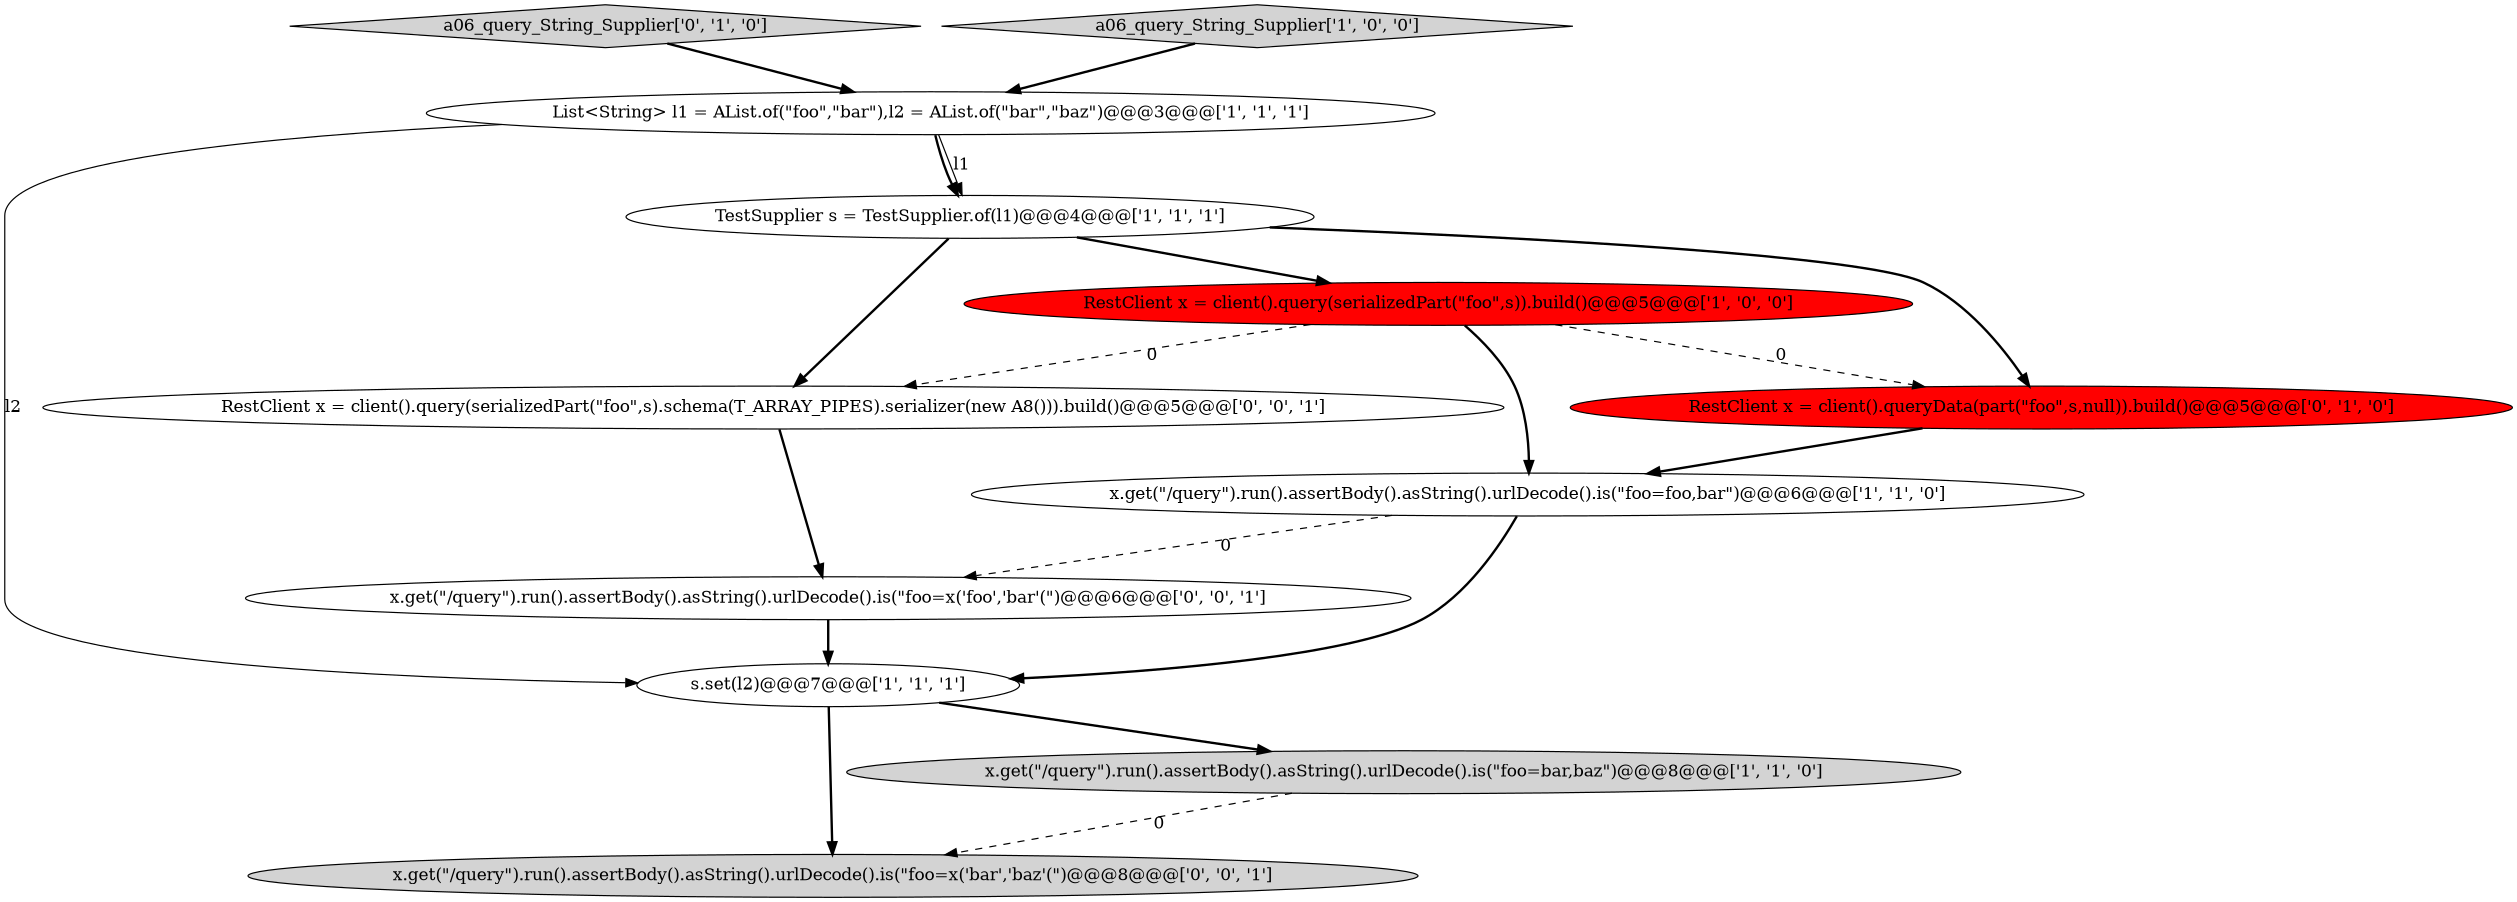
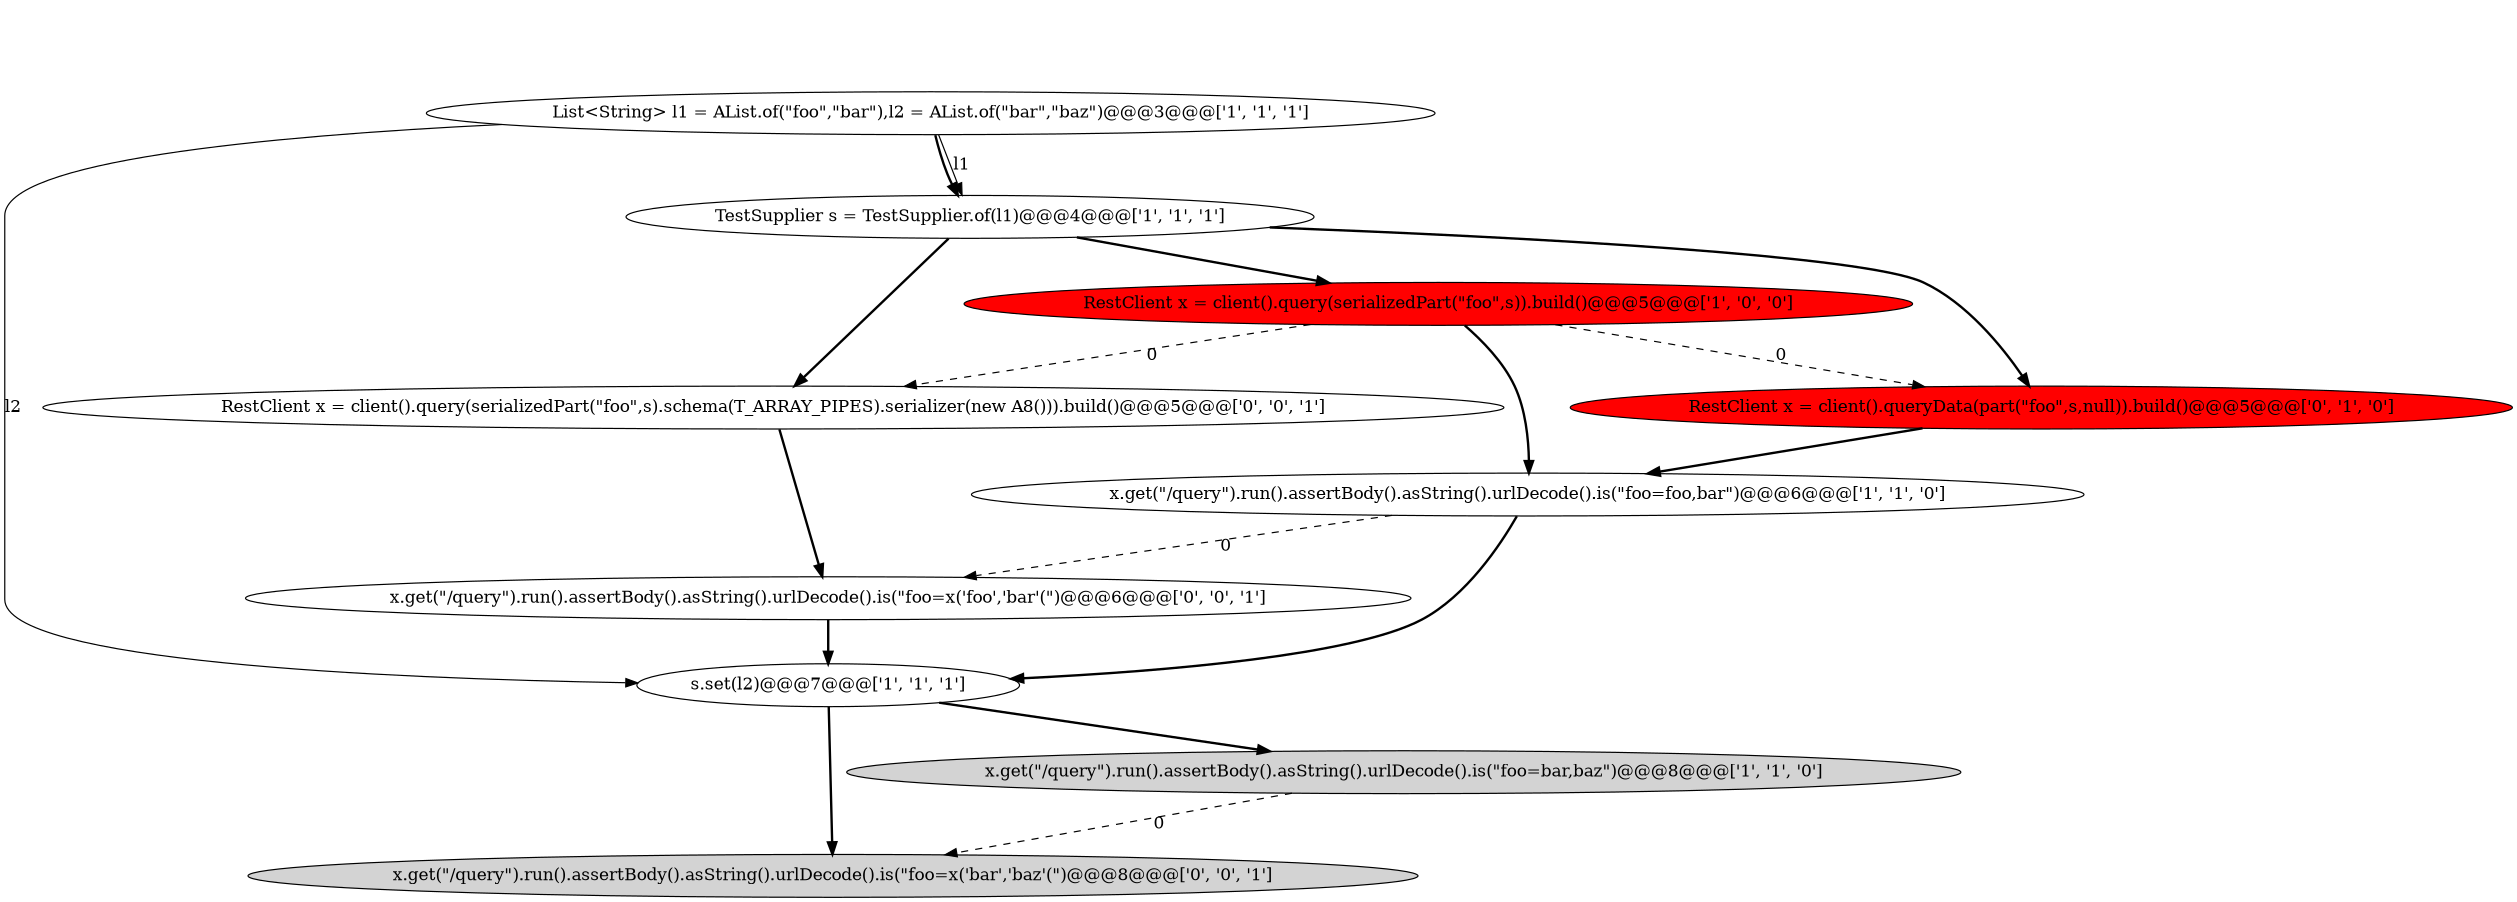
node "a06_query_String_Supplier['0', '1', '0']": removed
node "a06_query_String_Supplier['1', '0', '0']": removed
